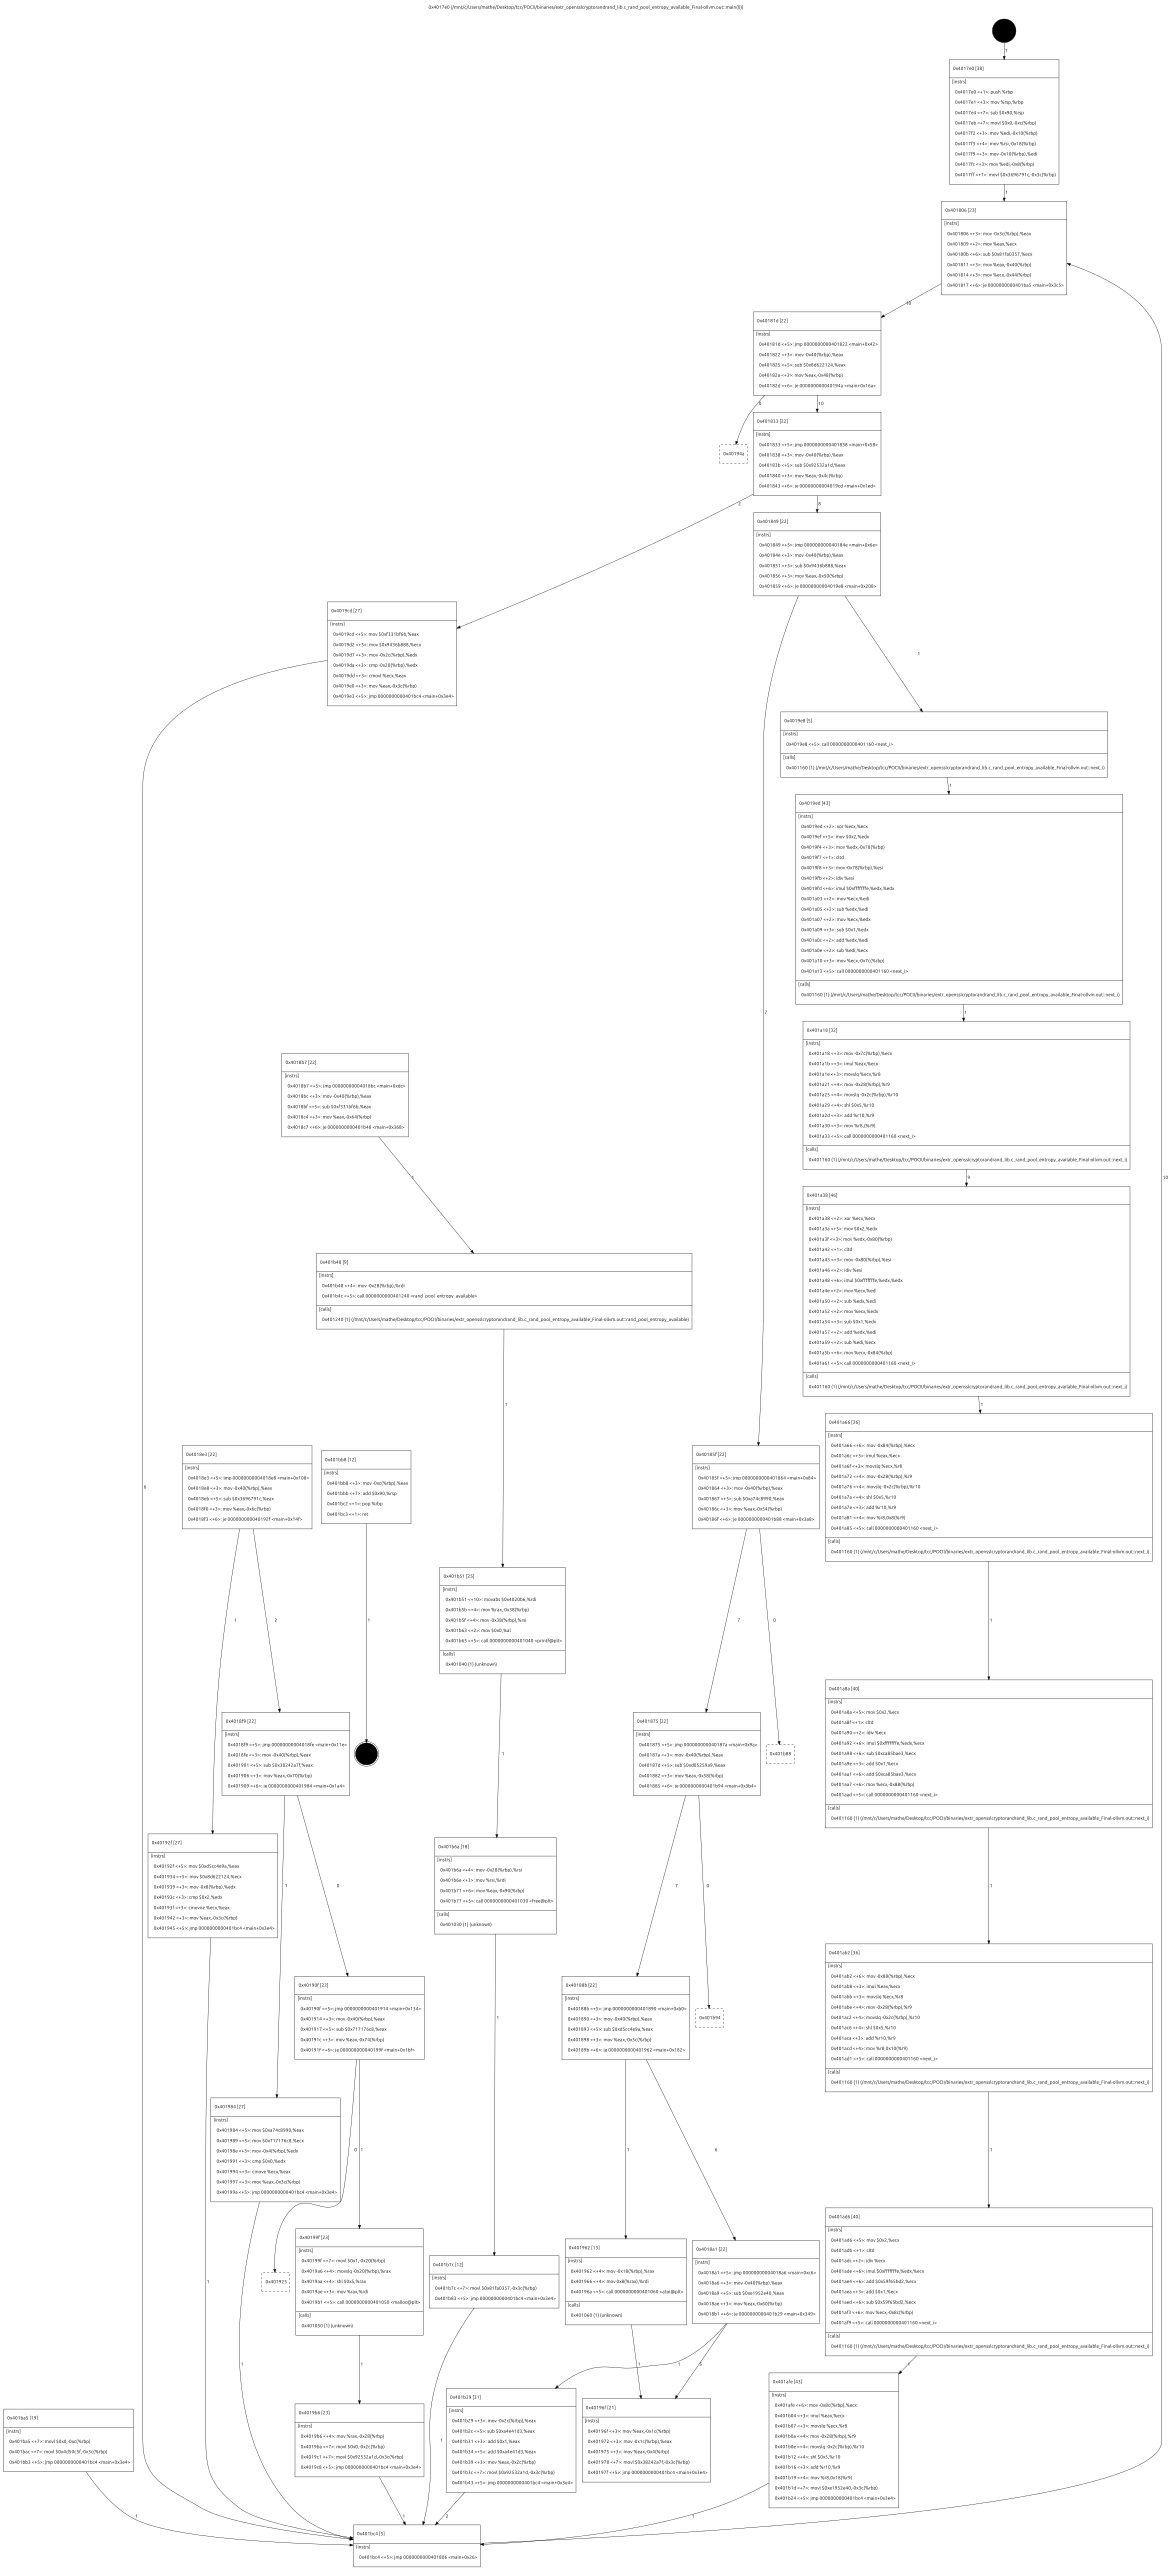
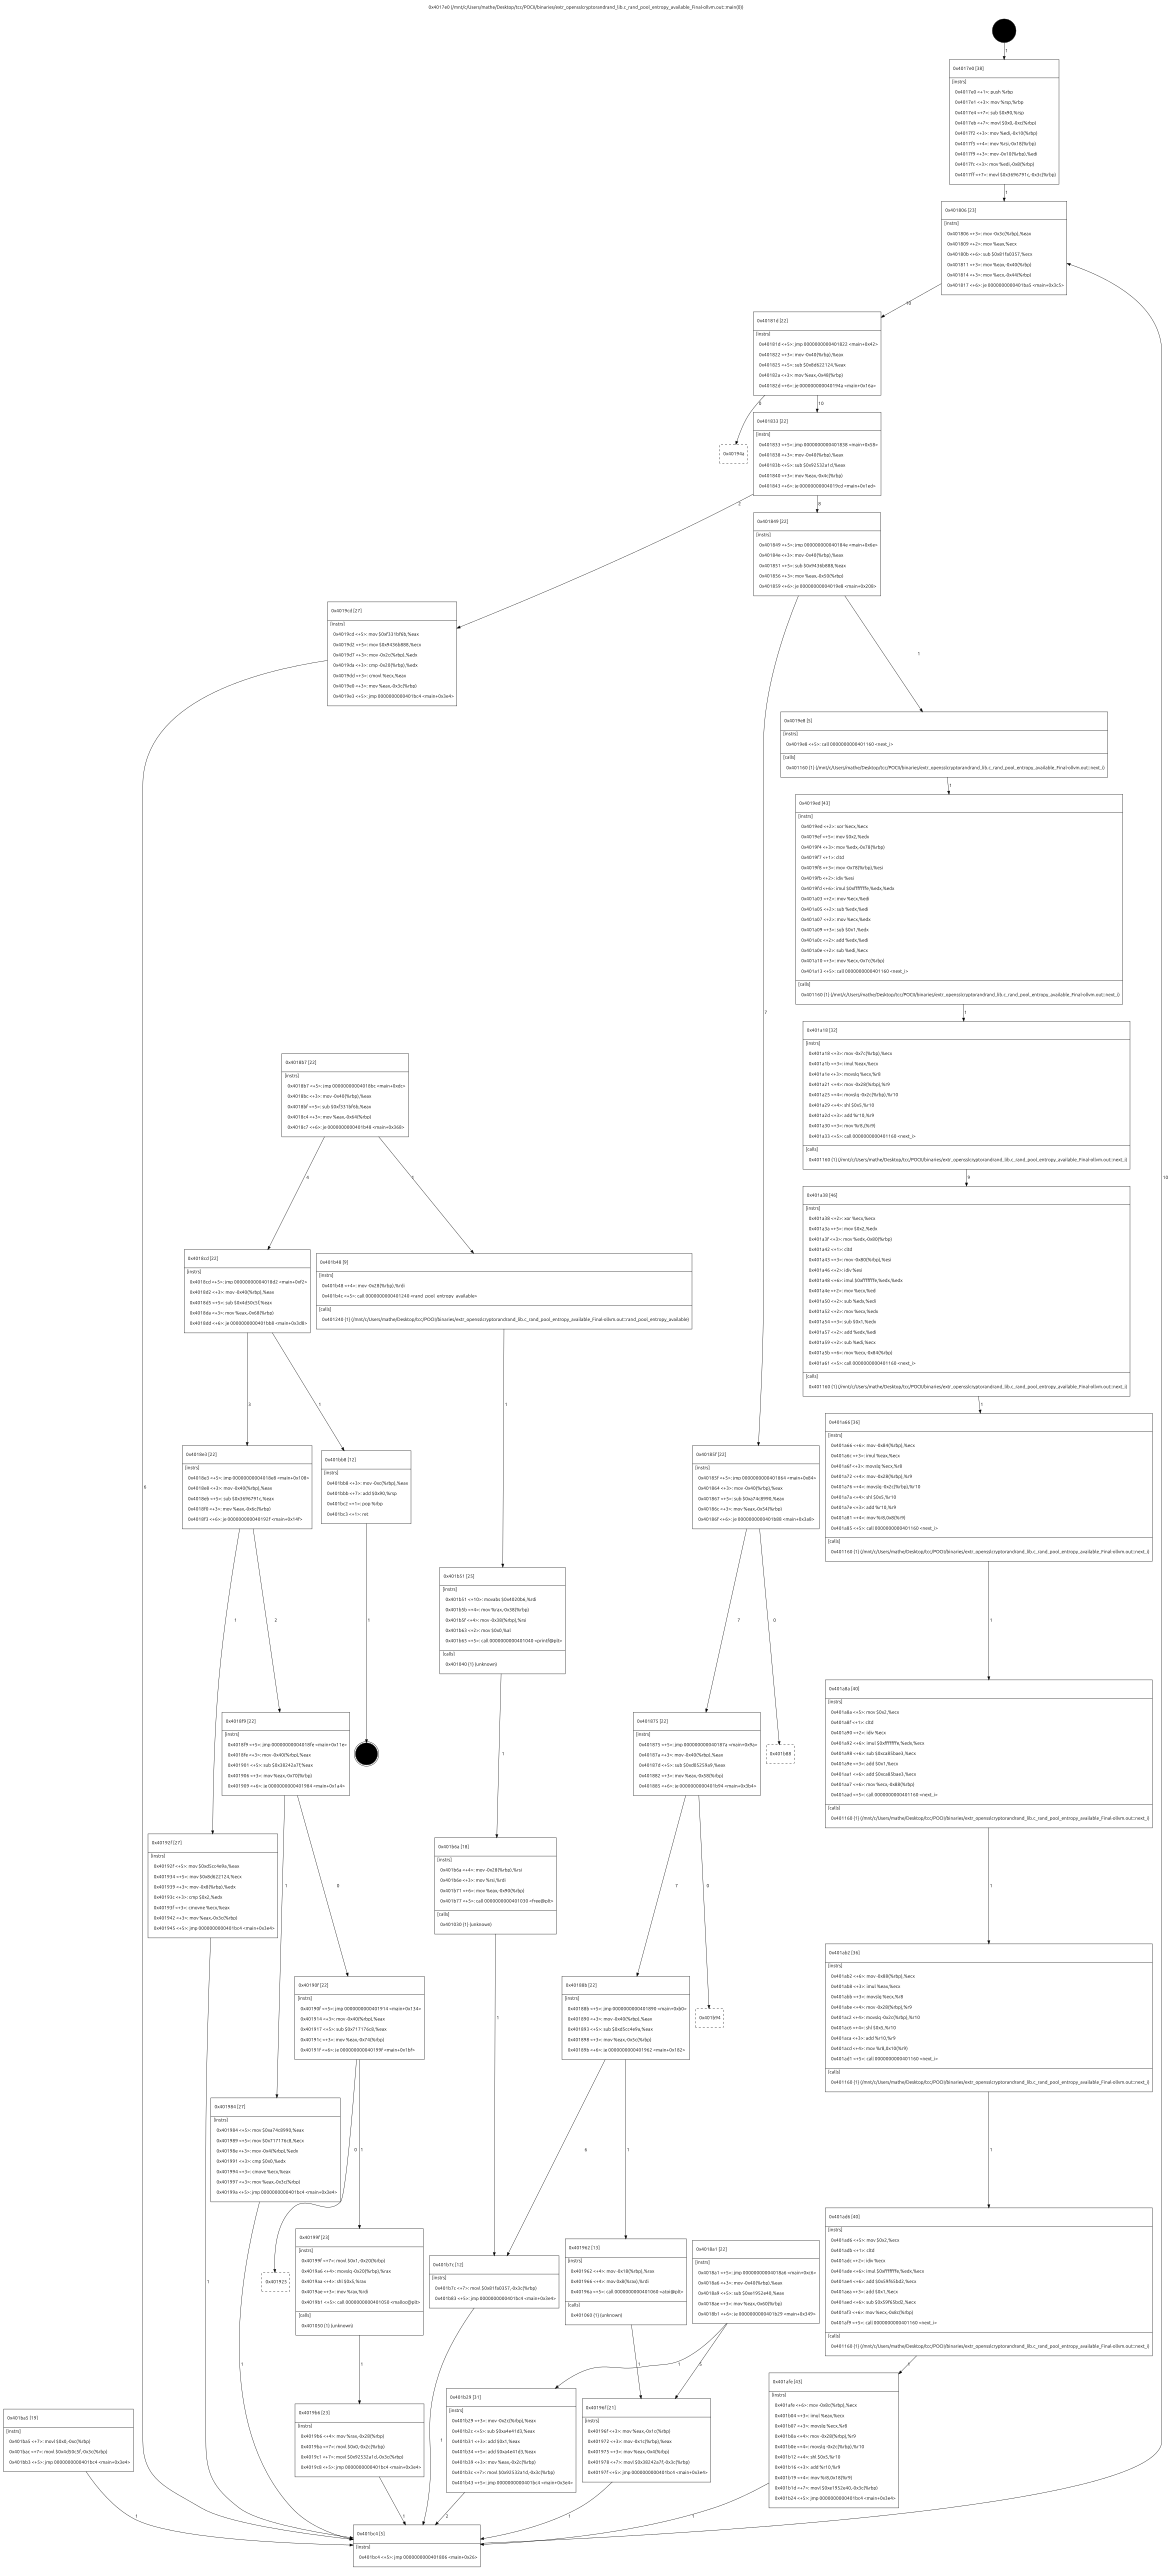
node "0x4018cd [22]": added
edge "0x40188b [22]" -> "0x4018a1 [22]": now "0x40188b [22]" -> "0x401b7c [12]"
edge "0x40196f [21]" -> "0x401bc4 [5]": added, label "1"
